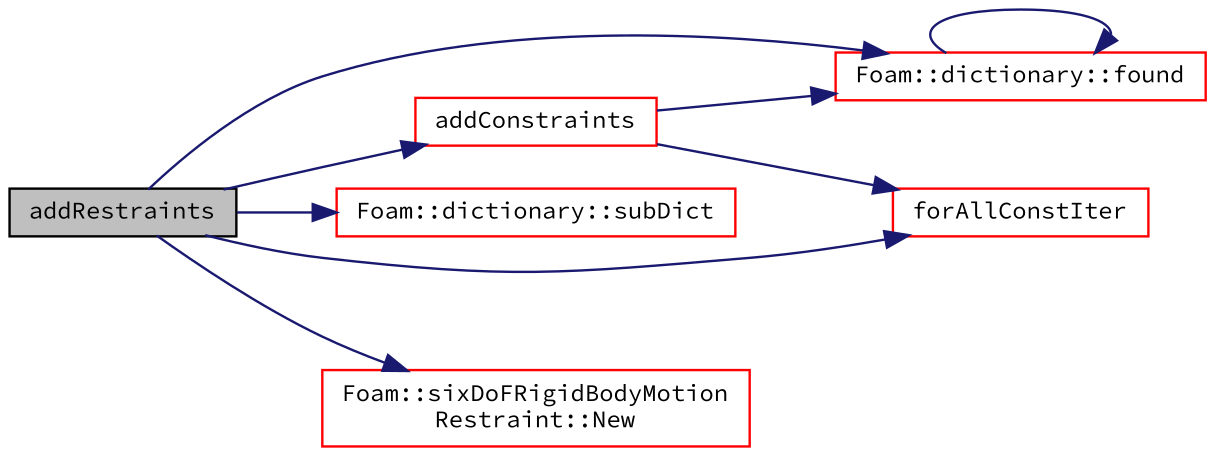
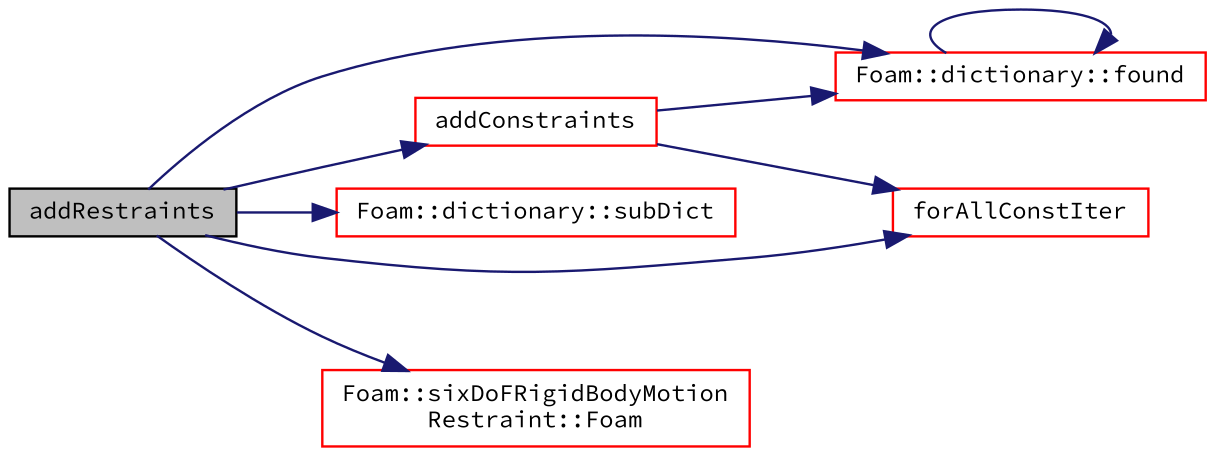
node "Foam::sixDoFRigidBodyMotion Restraint::New": label "Foam::sixDoFRigidBodyMotion Restraint::New" -> "Foam::sixDoFRigidBodyMotion Restraint::Foam"
